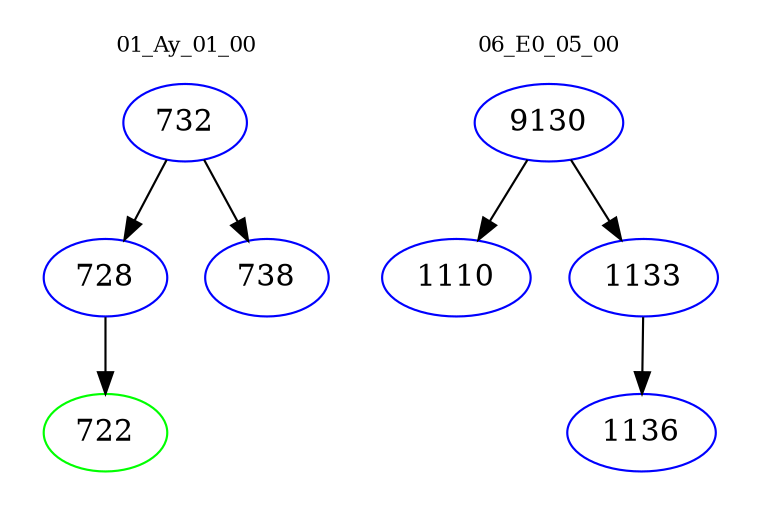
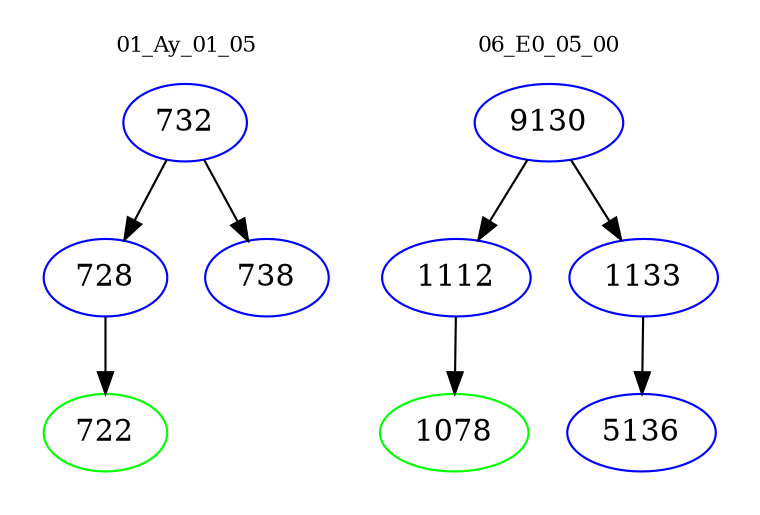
cluster "01_Ay_01_00": label "01_Ay_01_00" -> "01_Ay_01_05"
node "1110": label "1110" -> "1112"
node "1078": added
node "1136": label "1136" -> "5136"
